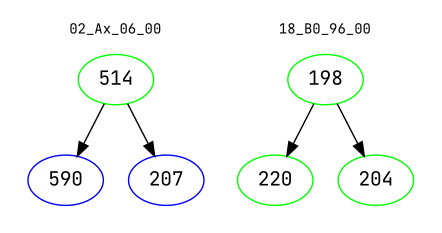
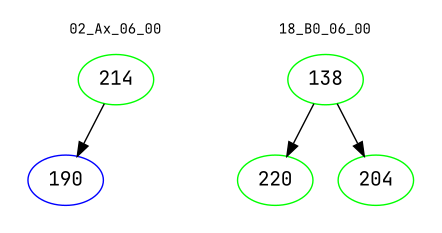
cluster "18_B0_96_00": label "18_B0_96_00" -> "18_B0_06_00"
node "514": label "514" -> "214"
node "198": label "198" -> "138"
node "590": label "590" -> "190"
node "207": removed
